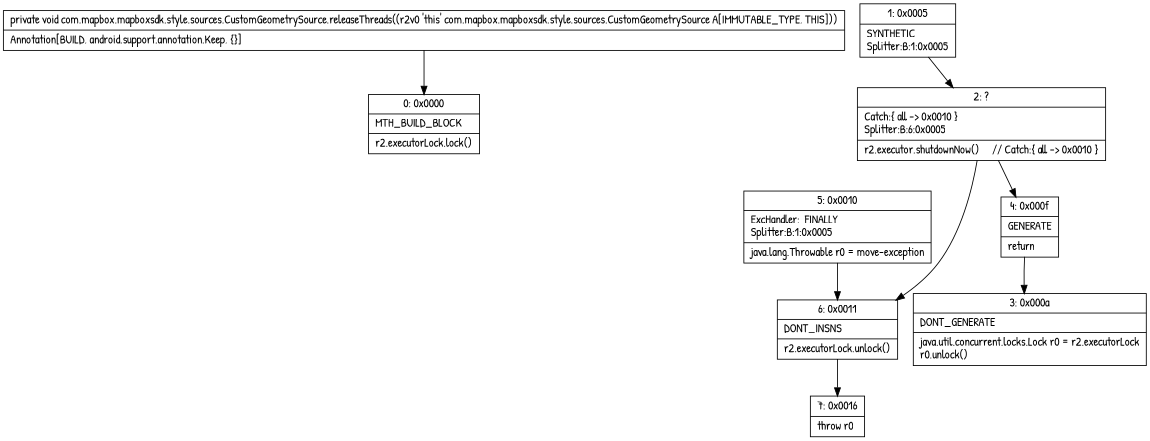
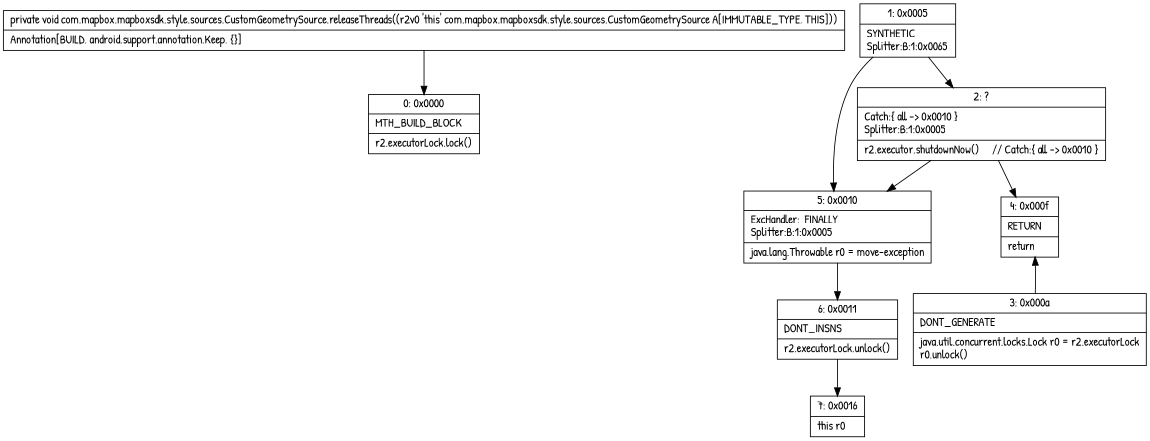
node "1: 0x0005": text "Splitter:B:1:0x0005" -> "Splitter:B:1:0x0065"
edge "1: 0x0005" -> "5: 0x0010": added
node "2: ?": text "Splitter:B:6:0x0005" -> "Splitter:B:1:0x0005"
node "4: 0x000f": text "GENERATE" -> "RETURN"
edge "2: ?" -> "6: 0x0011": now "2: ?" -> "5: 0x0010"
edge "4: 0x000f" -> "3: 0x000a": reversed
node "7: 0x0016": text "throw r0" -> "this r0"
